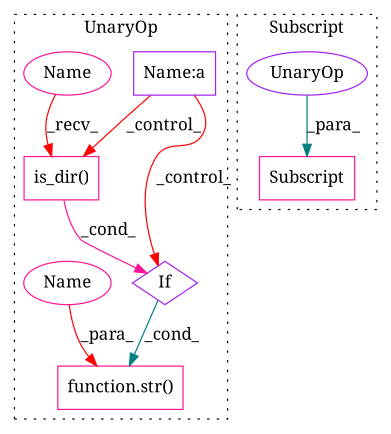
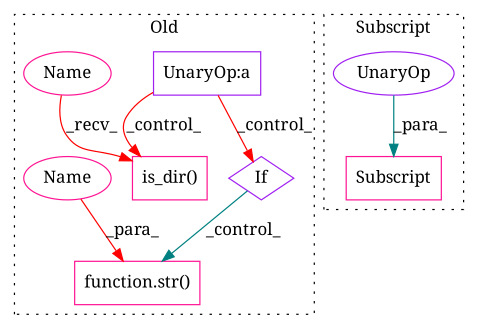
cluster "UnaryOp": label "UnaryOp" -> "Old"
node "Name:a": label "Name:a" -> "UnaryOp:a"
edge "is_dir()" -> "If": removed, label "_cond_"
edge "If" -> "function.str()": label "_cond_" -> "_control_"
